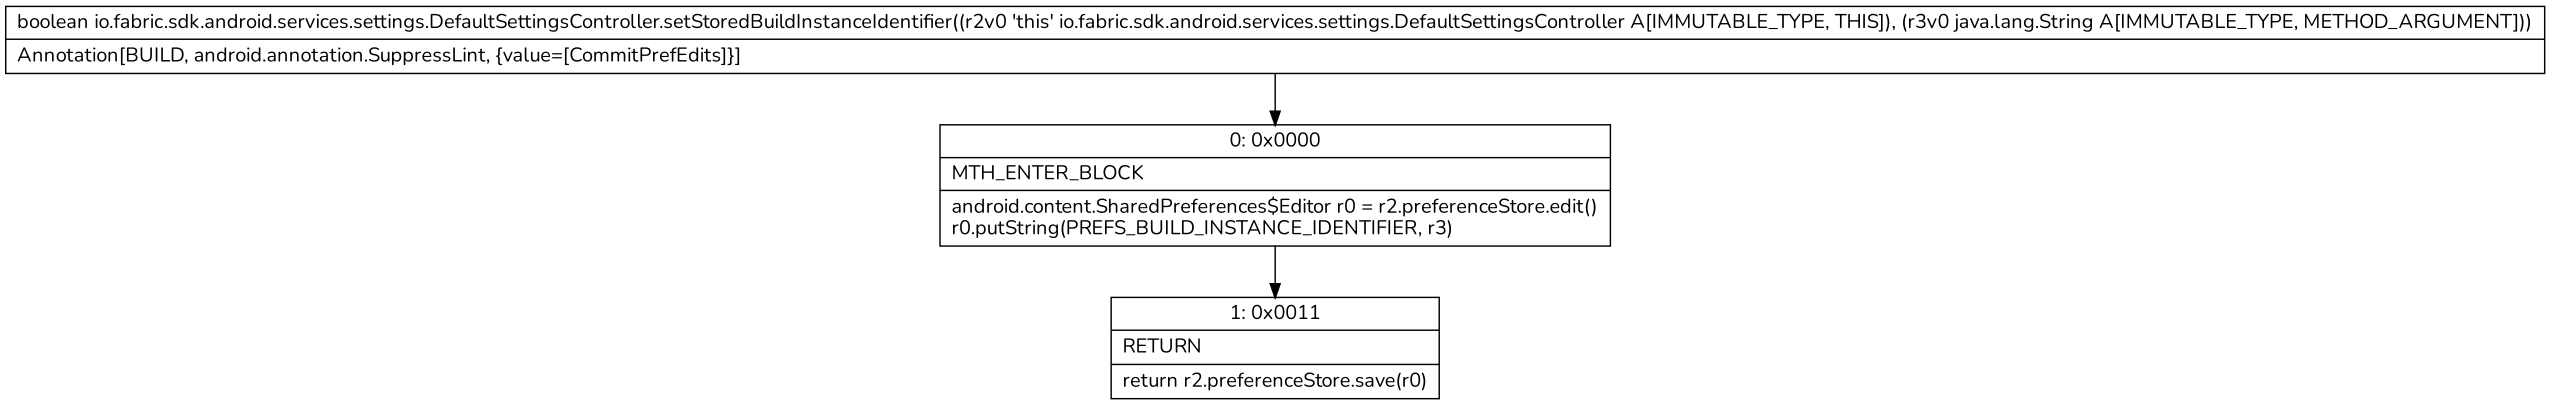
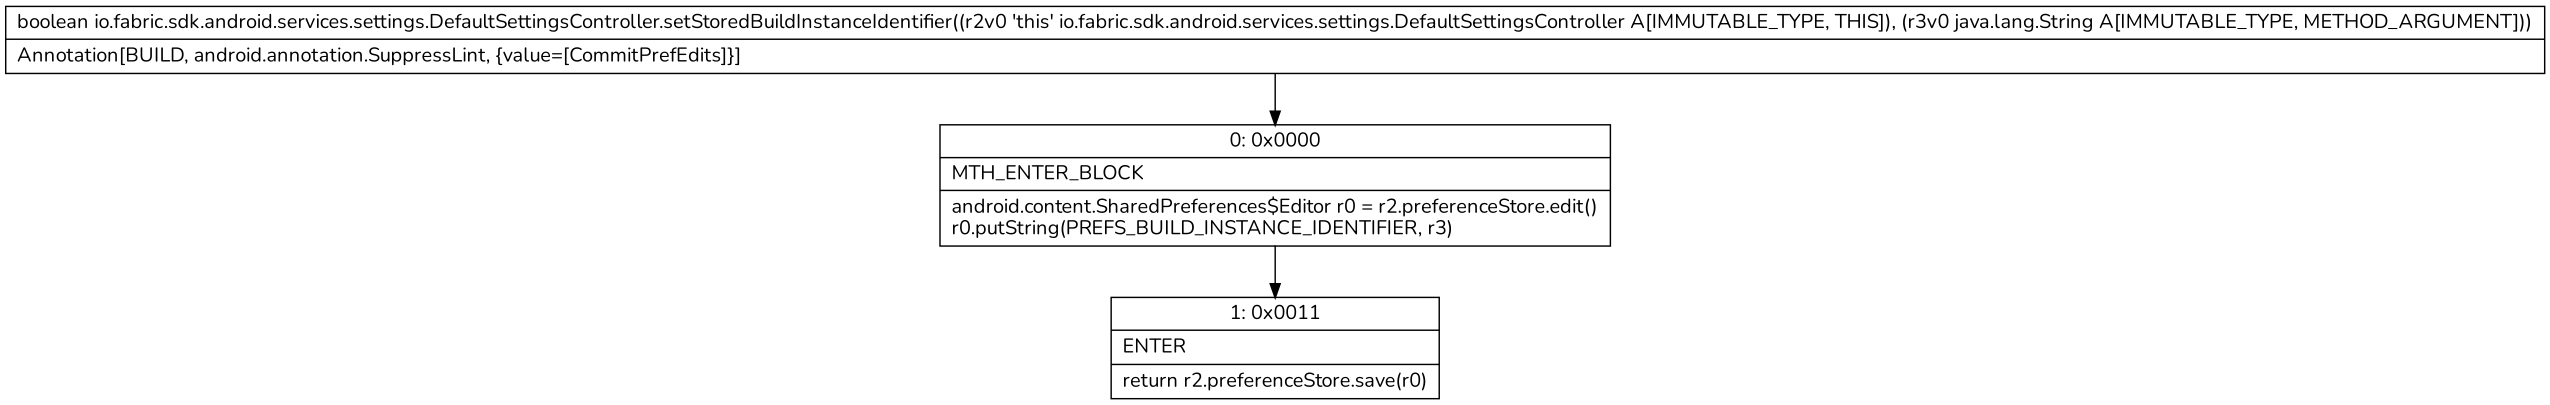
node "1: 0x0011": text "RETURN" -> "ENTER"
